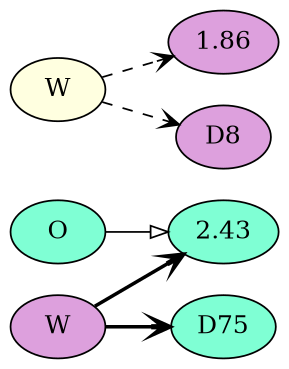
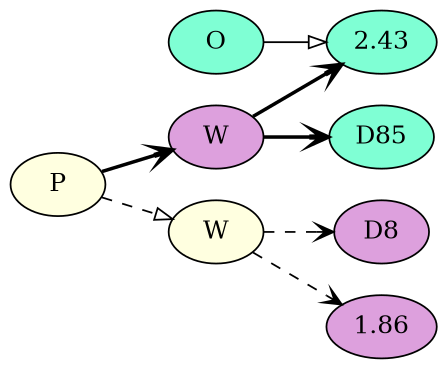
node "P": added
node "D75": label "D75" -> "D85"
